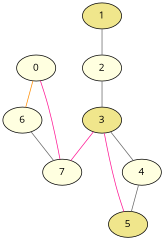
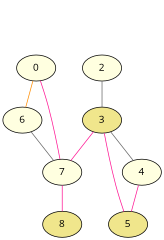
node "1": removed
edge "4" -- "5": color gray40 -> deeppink
node "8": added
